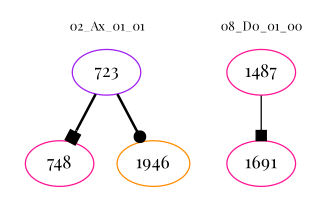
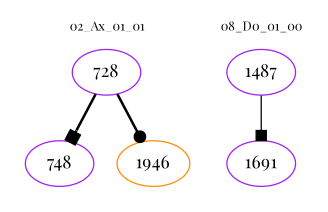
node "723": label "723" -> "728"
node "1487": color deeppink -> purple
node "748": color deeppink -> purple
node "1691": color deeppink -> purple
